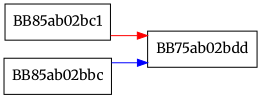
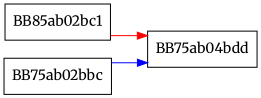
node "BB75ab02bdd": label "BB75ab02bdd" -> "BB75ab04bdd"
node "BB85ab02bbc": label "BB85ab02bbc" -> "BB75ab02bbc"
